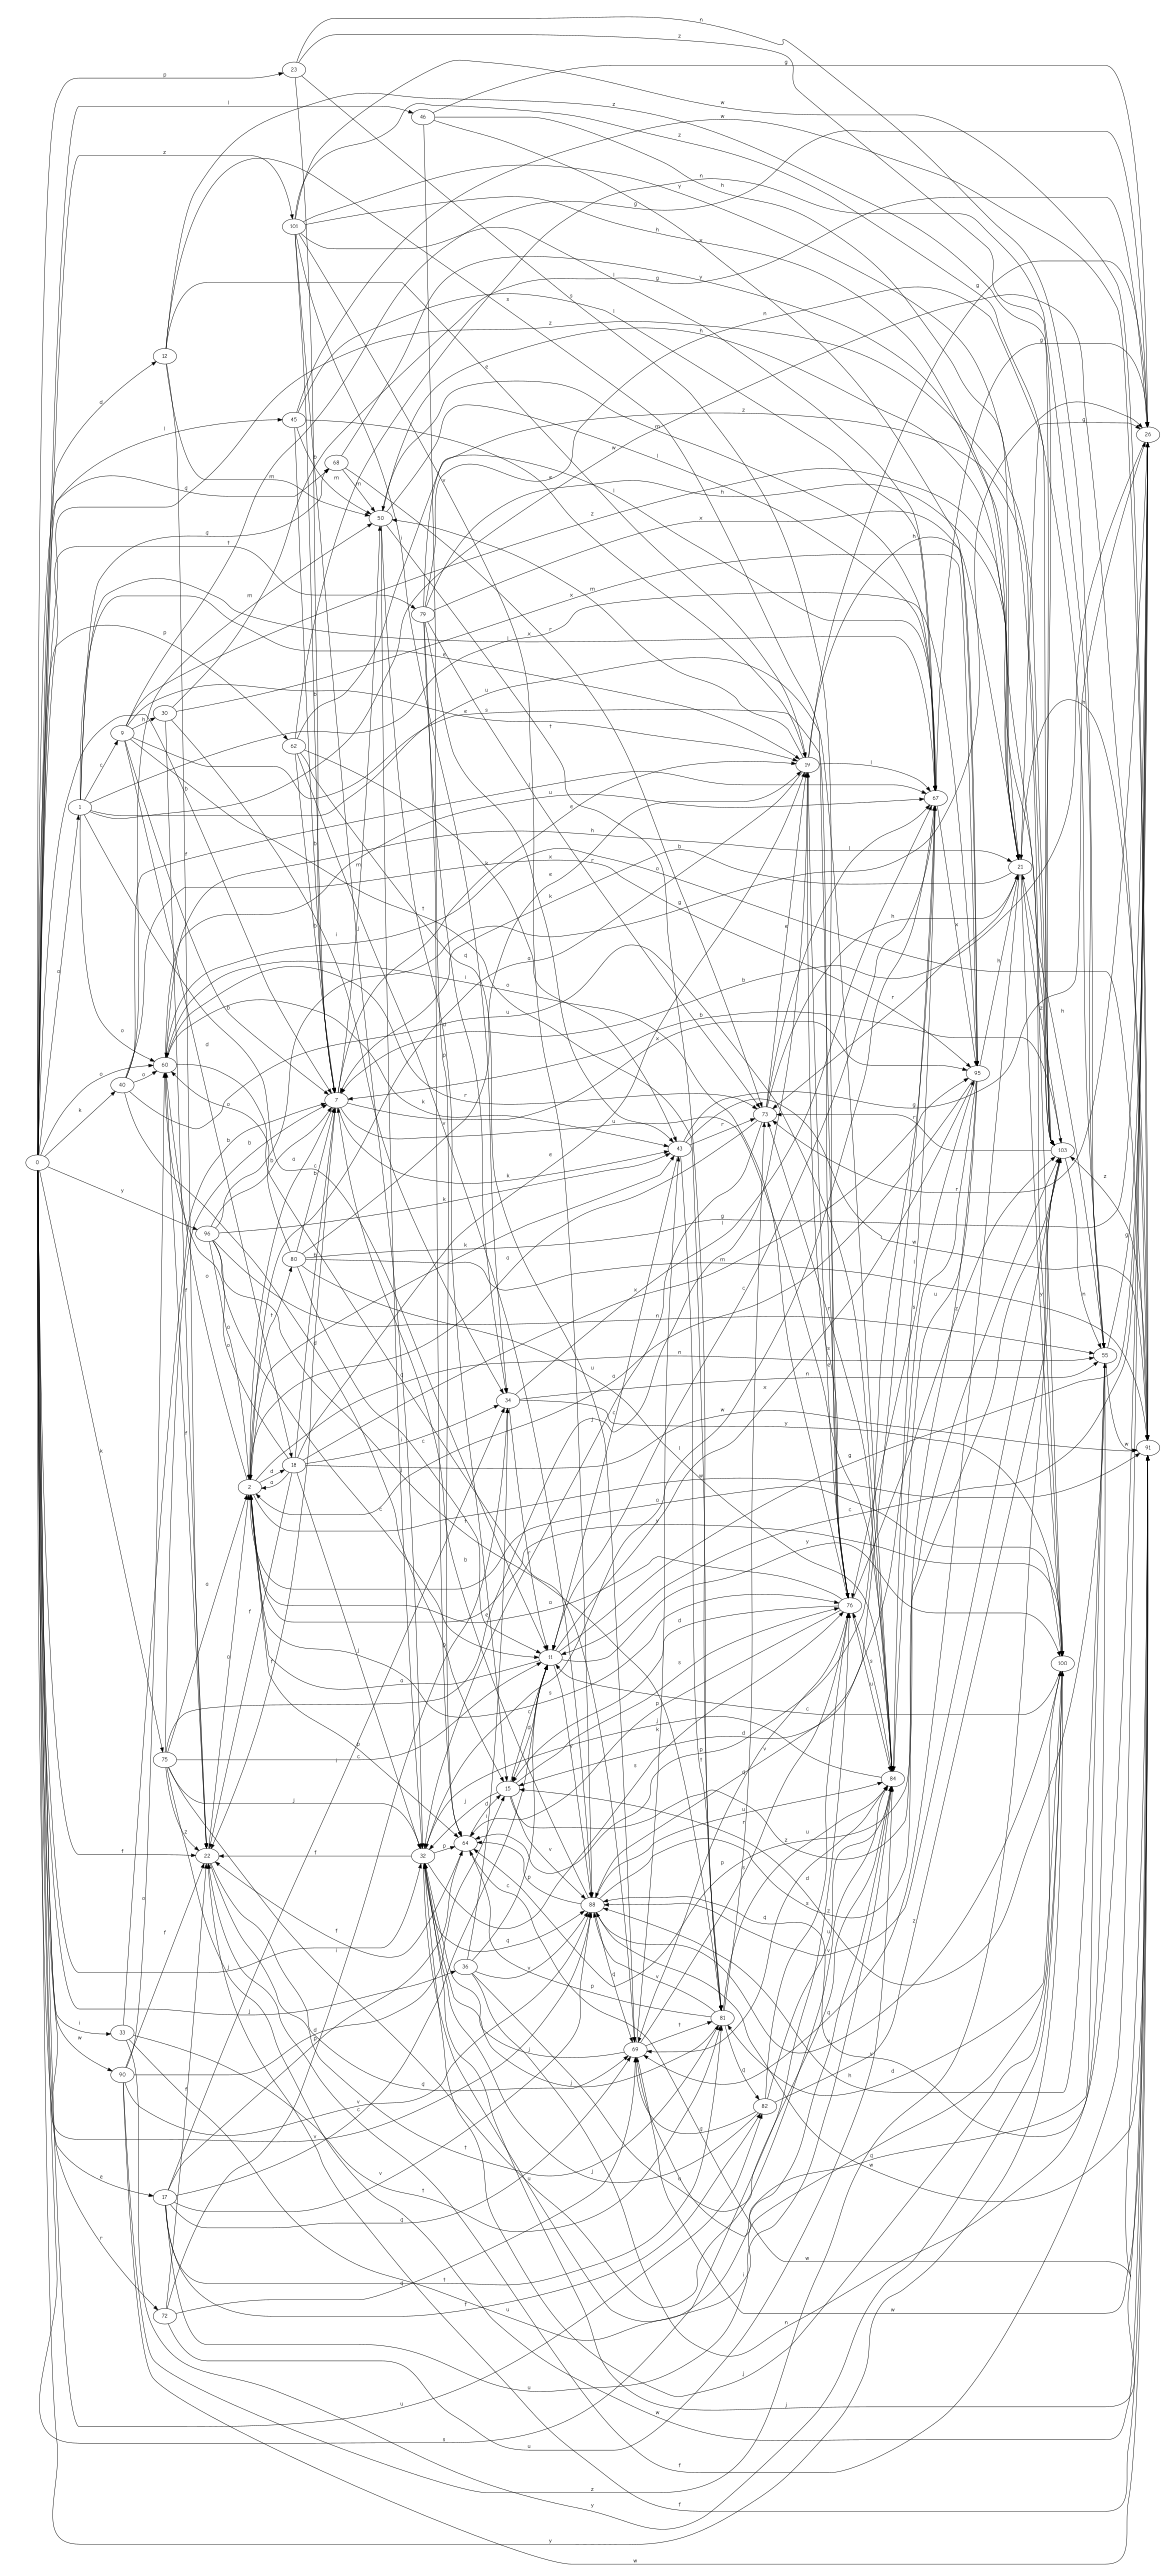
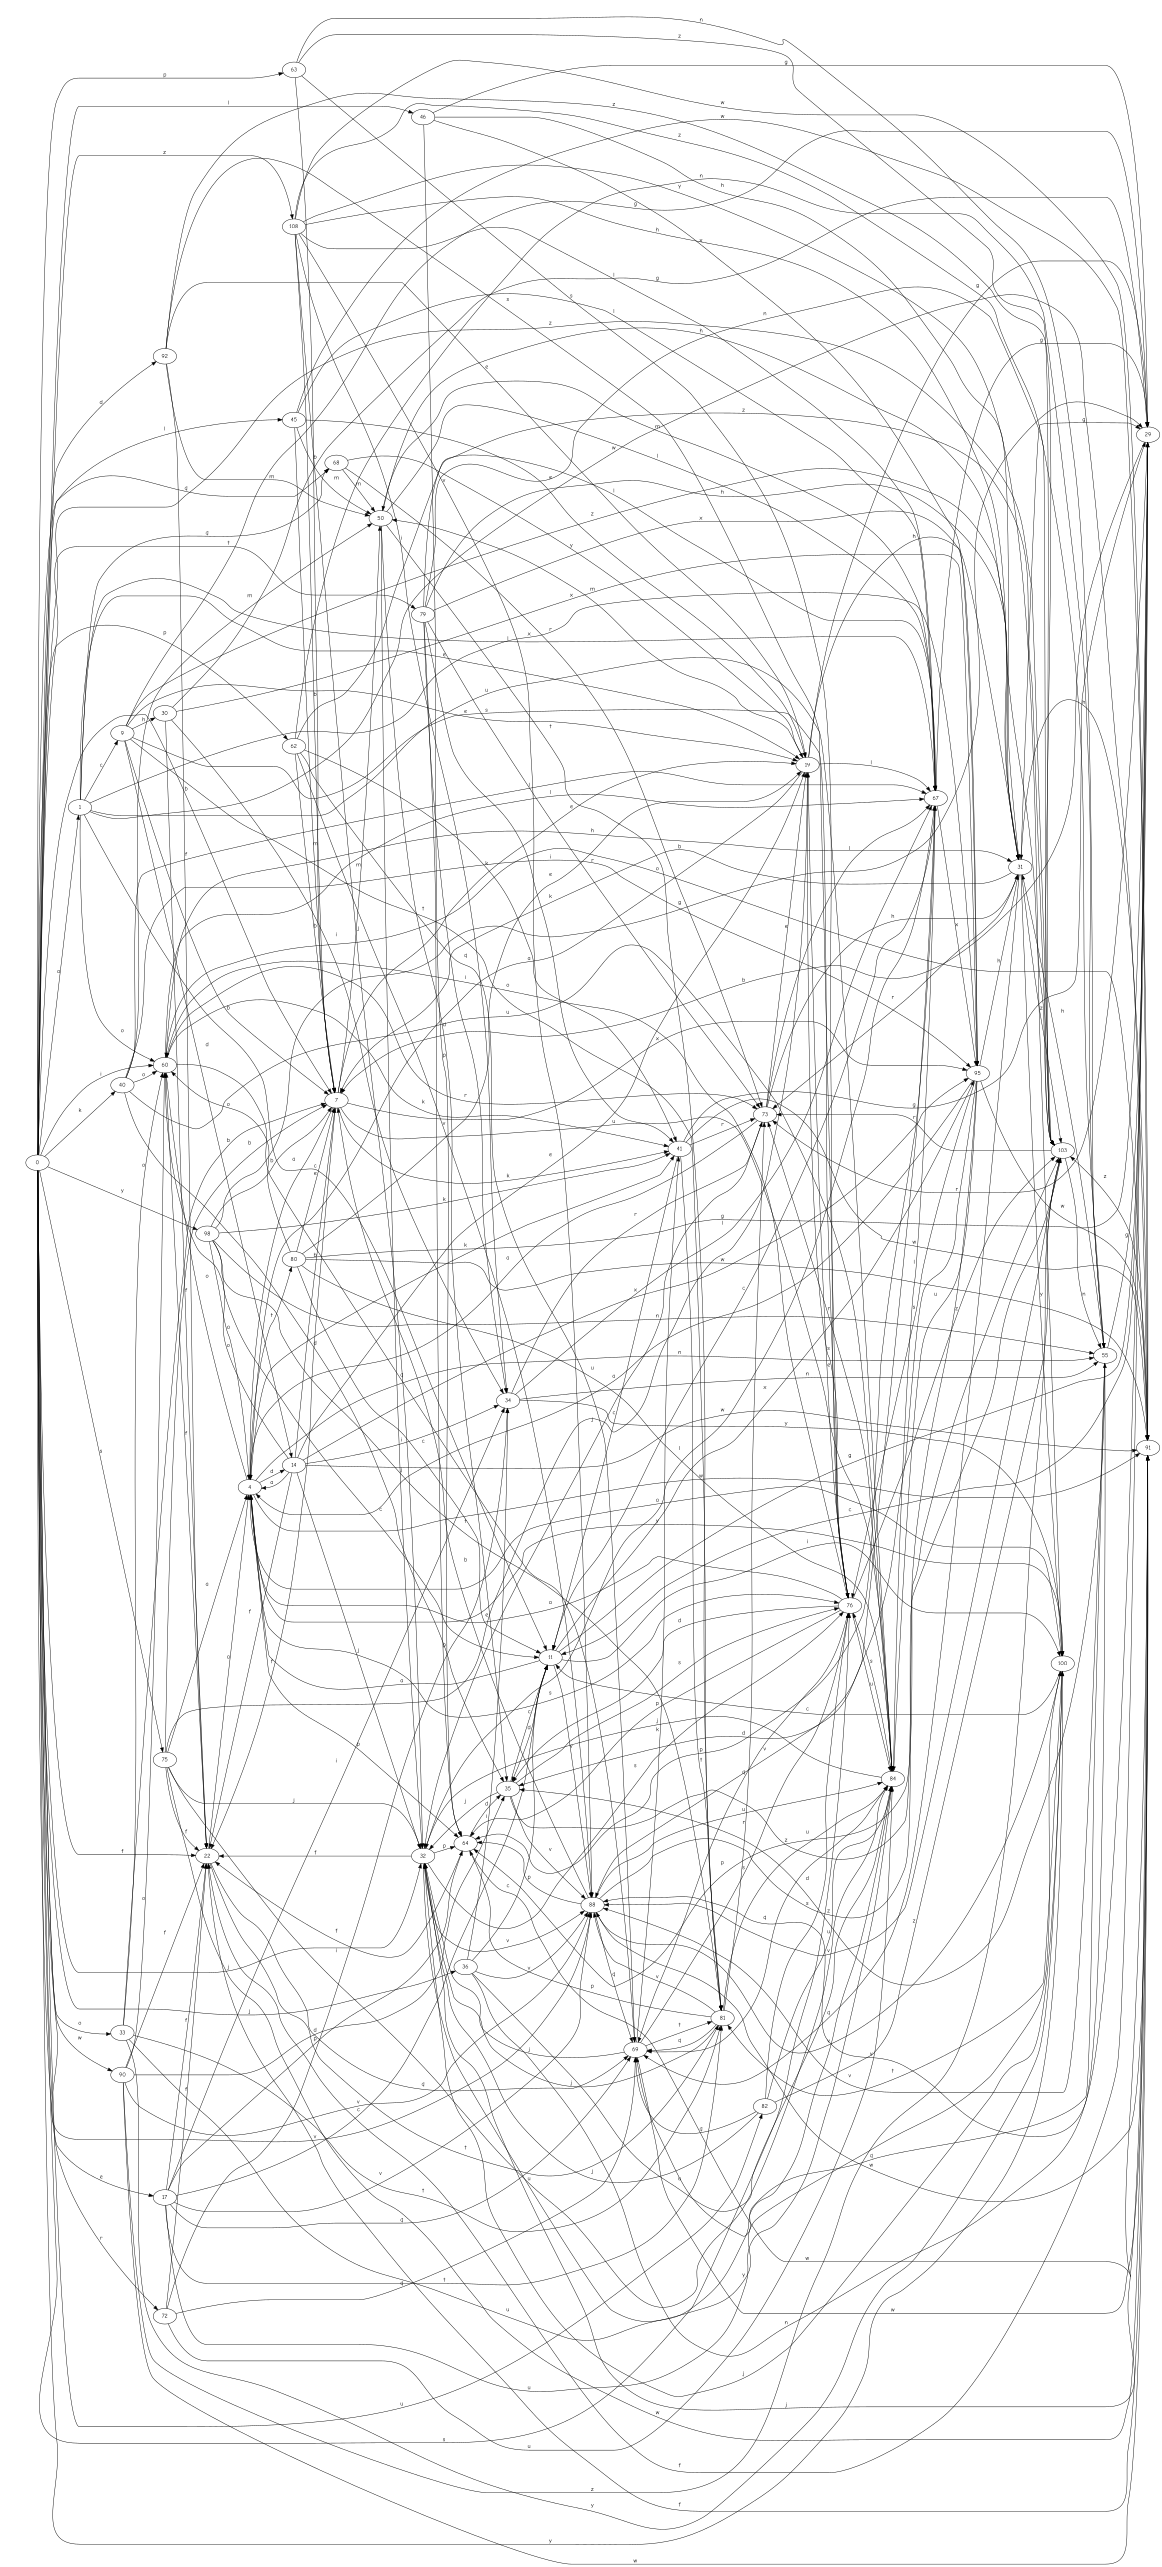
node "23": label "23" -> "63"
node "101": label "101" -> "108"
node "12": label "12" -> "92"
node "26": label "26" -> "29"
edge "68" -> "100": now "68" -> "19"
edge "60" -> "67": label "u" -> "l"
edge "45" -> "7": label "b" -> "m"
edge "40" -> "95": label "x" -> "i"
node "21": label "21" -> "31"
edge "103" -> "7": removed, label "b"
edge "0" -> "60": label "o" -> "i"
node "43": label "43" -> "41"
edge "80" -> "7": label "b" -> "e"
node "96": label "96" -> "98"
edge "80" -> "91": label "m" -> "w"
edge "55" -> "91": now "95" -> "91"
edge "0" -> "75": label "k" -> "s"
node "18": label "18" -> "14"
node "2": label "2" -> "4"
edge "34" -> "11": now "34" -> "73"
edge "11" -> "100": label "y" -> "i"
edge "33" -> "60": added, label "o"
edge "75" -> "11": removed, label "c"
node "15": label "15" -> "35"
edge "75" -> "22": label "z" -> "f"
edge "32" -> "88": label "q" -> "v"
edge "0" -> "33": label "i" -> "o"
edge "81" -> "82": now "81" -> "69"
edge "100" -> "81": label "d" -> "t"
edge "55" -> "88": label "h" -> "v"
edge "32" -> "100": label "i" -> "y"
edge "17" -> "82": now "17" -> "22"
